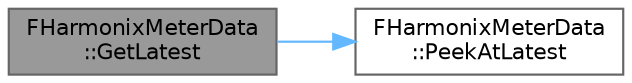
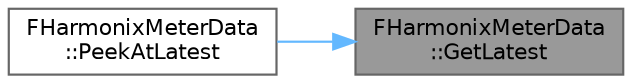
edge "FHarmonixMeterData ::GetLatest" -> "FHarmonixMeterData ::PeekAtLatest": reversed
